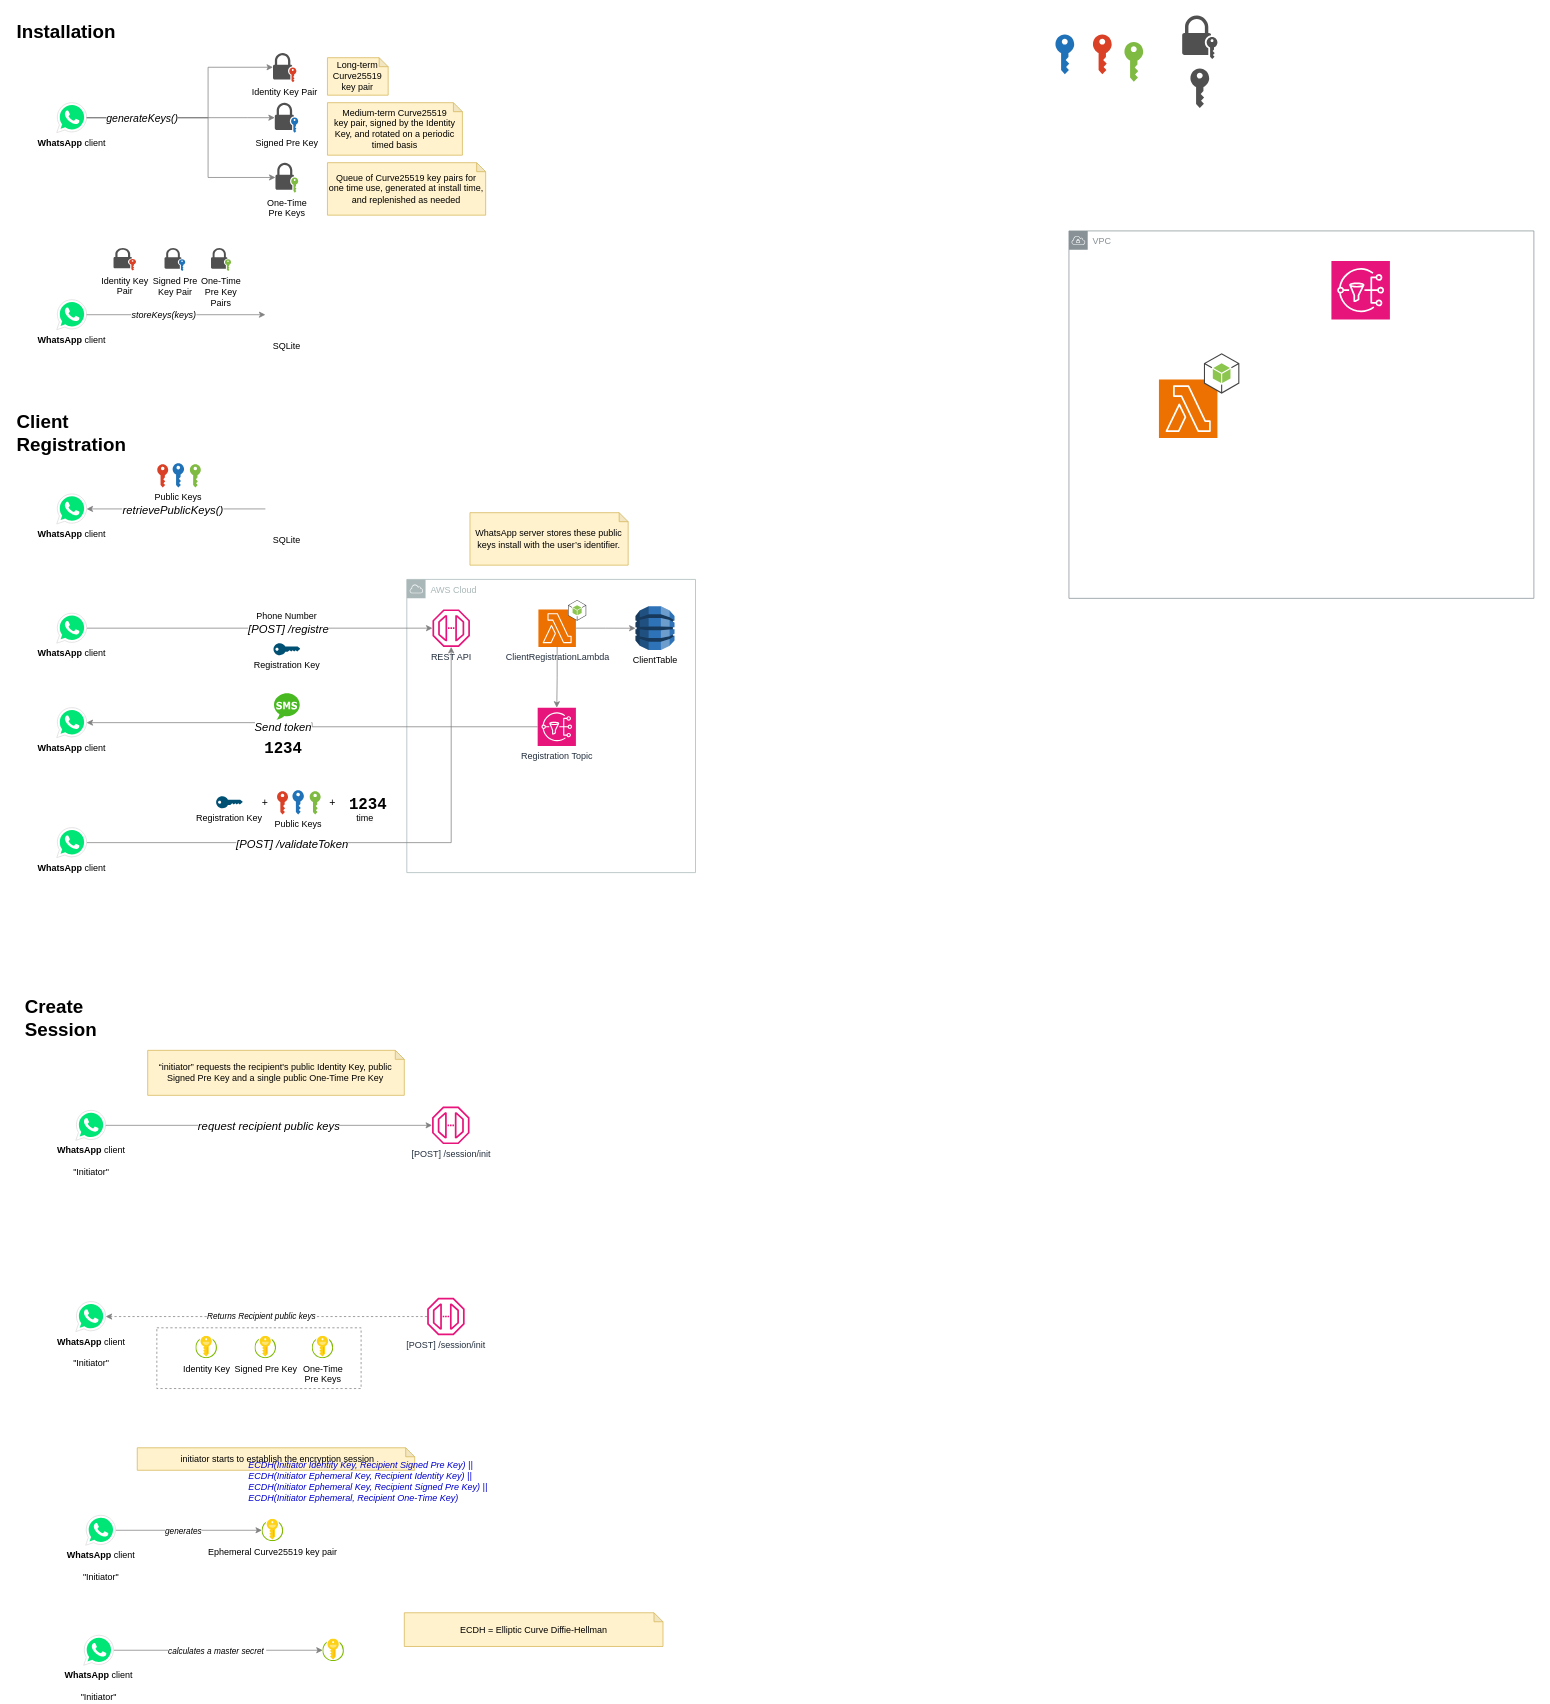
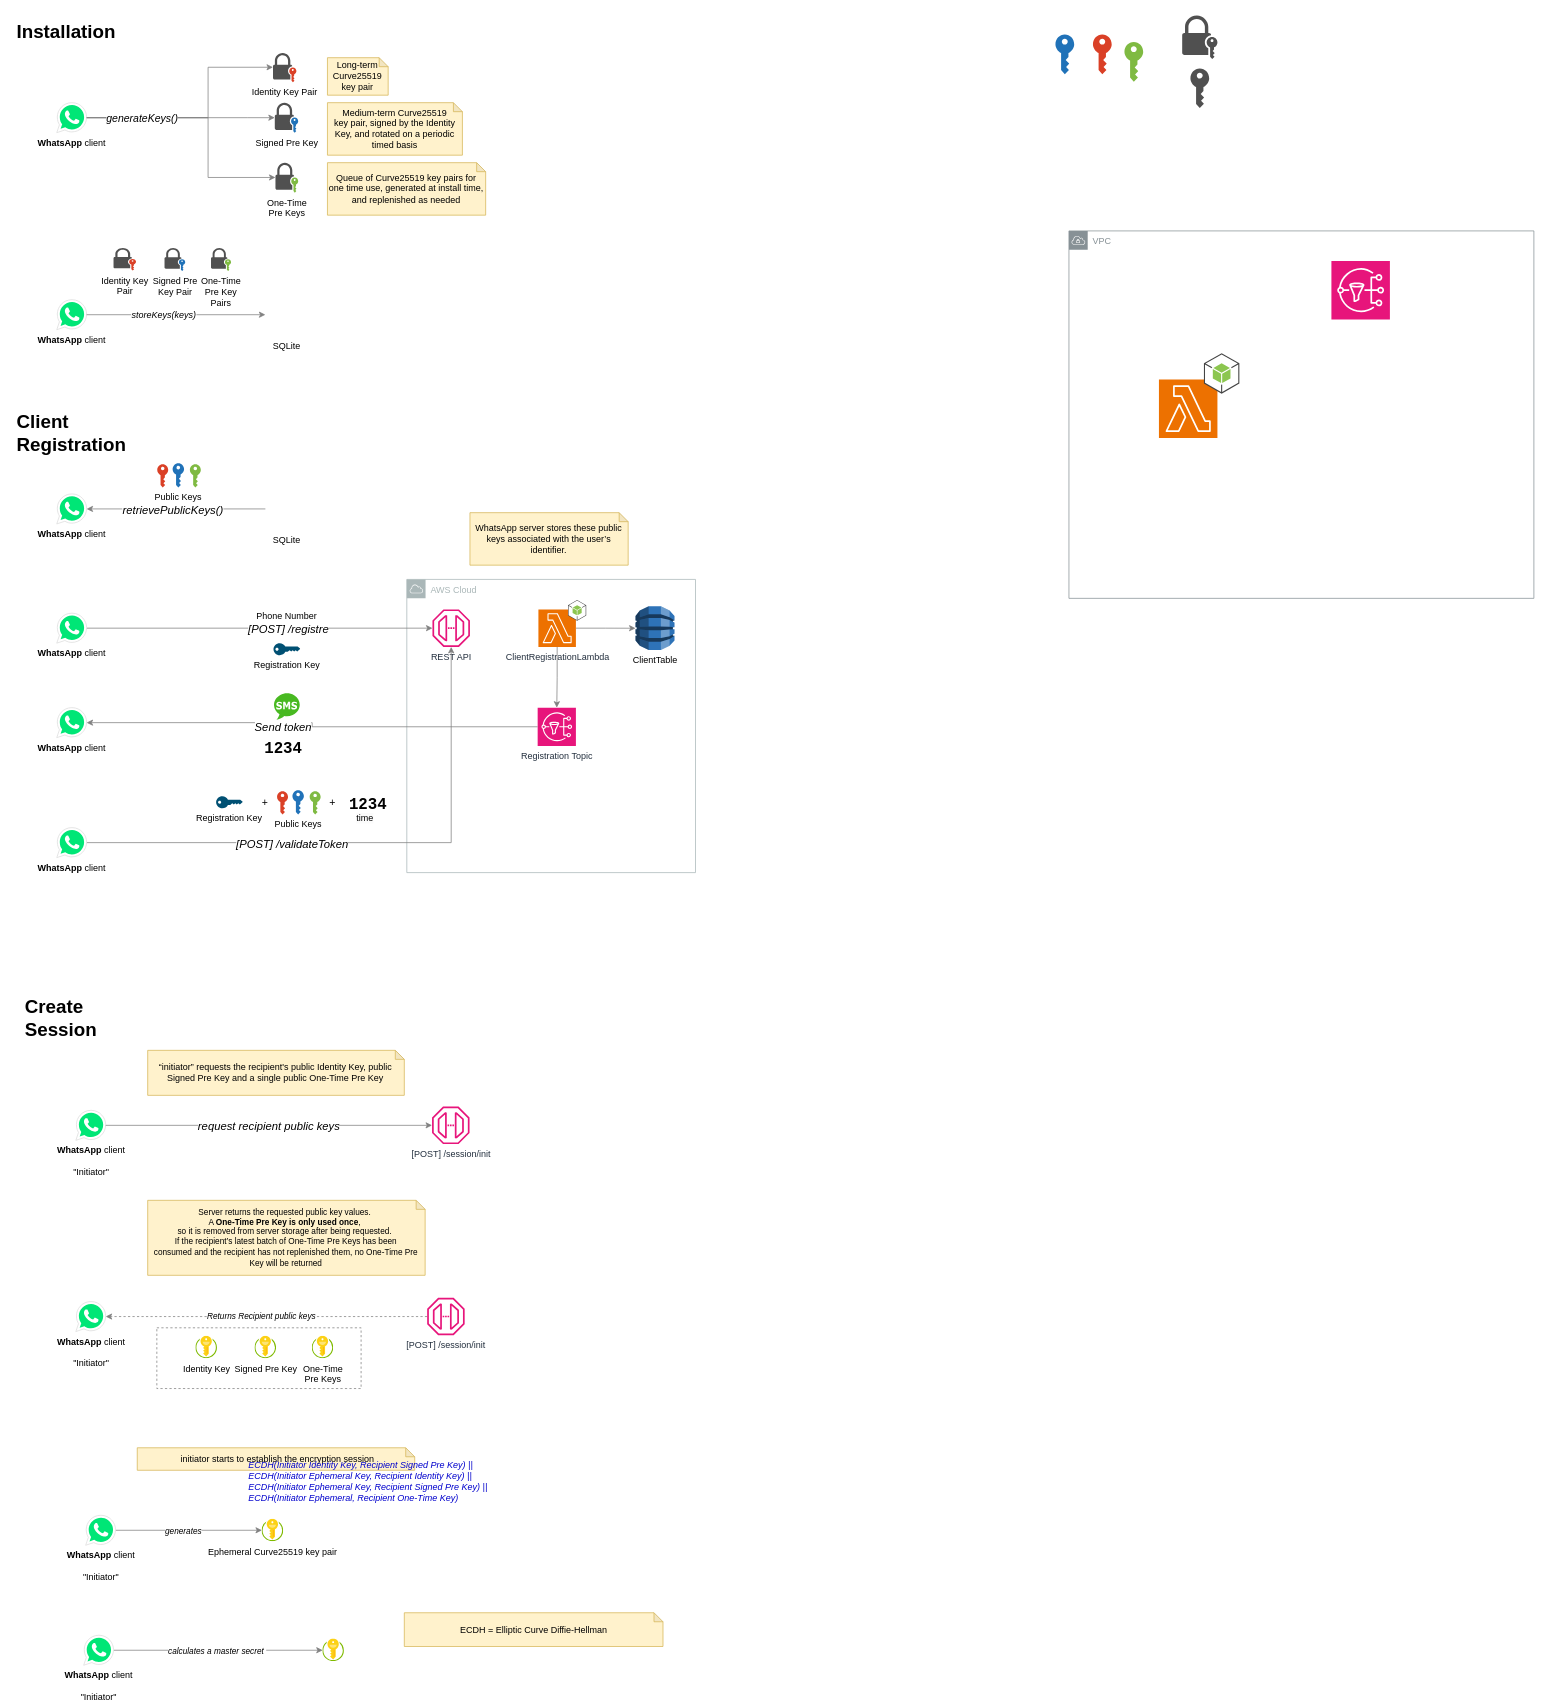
node "WhatsApp server stores these public keys install with the user’s identifier.": label "WhatsApp server stores these public keys install with the user’s identifier." -> "WhatsApp server stores these public keys associated with the user’s identifier."
node "Server returns the requested public key values. A One-Time Pre Key is only used once, so it is removed from server storage after being requested. If the recipient’s latest batch of One-Time Pre Keys has been consumed and the recipient has not replenished them, no One-Time Pre Key will be returned": added
